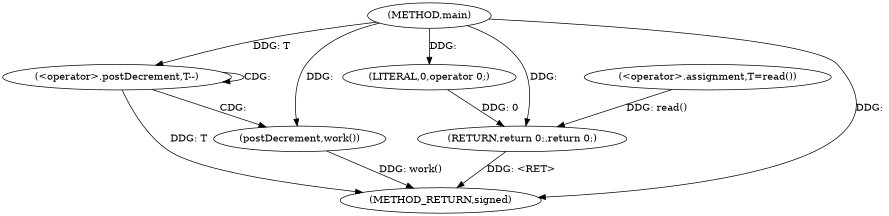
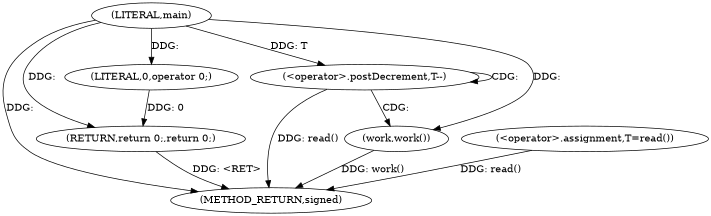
node "(METHOD,main)": label "(METHOD,main)" -> "(LITERAL,main)"
edge "(<operator>.assignment,T=read())" -> "(RETURN,return 0;,return 0;)": now "(<operator>.assignment,T=read())" -> "(METHOD_RETURN,signed)"
edge "(<operator>.postDecrement,T--)" -> "(METHOD_RETURN,signed)": label "DDG: T" -> "DDG: read()"
node "(postDecrement,work())": label "(postDecrement,work())" -> "(work,work())"
